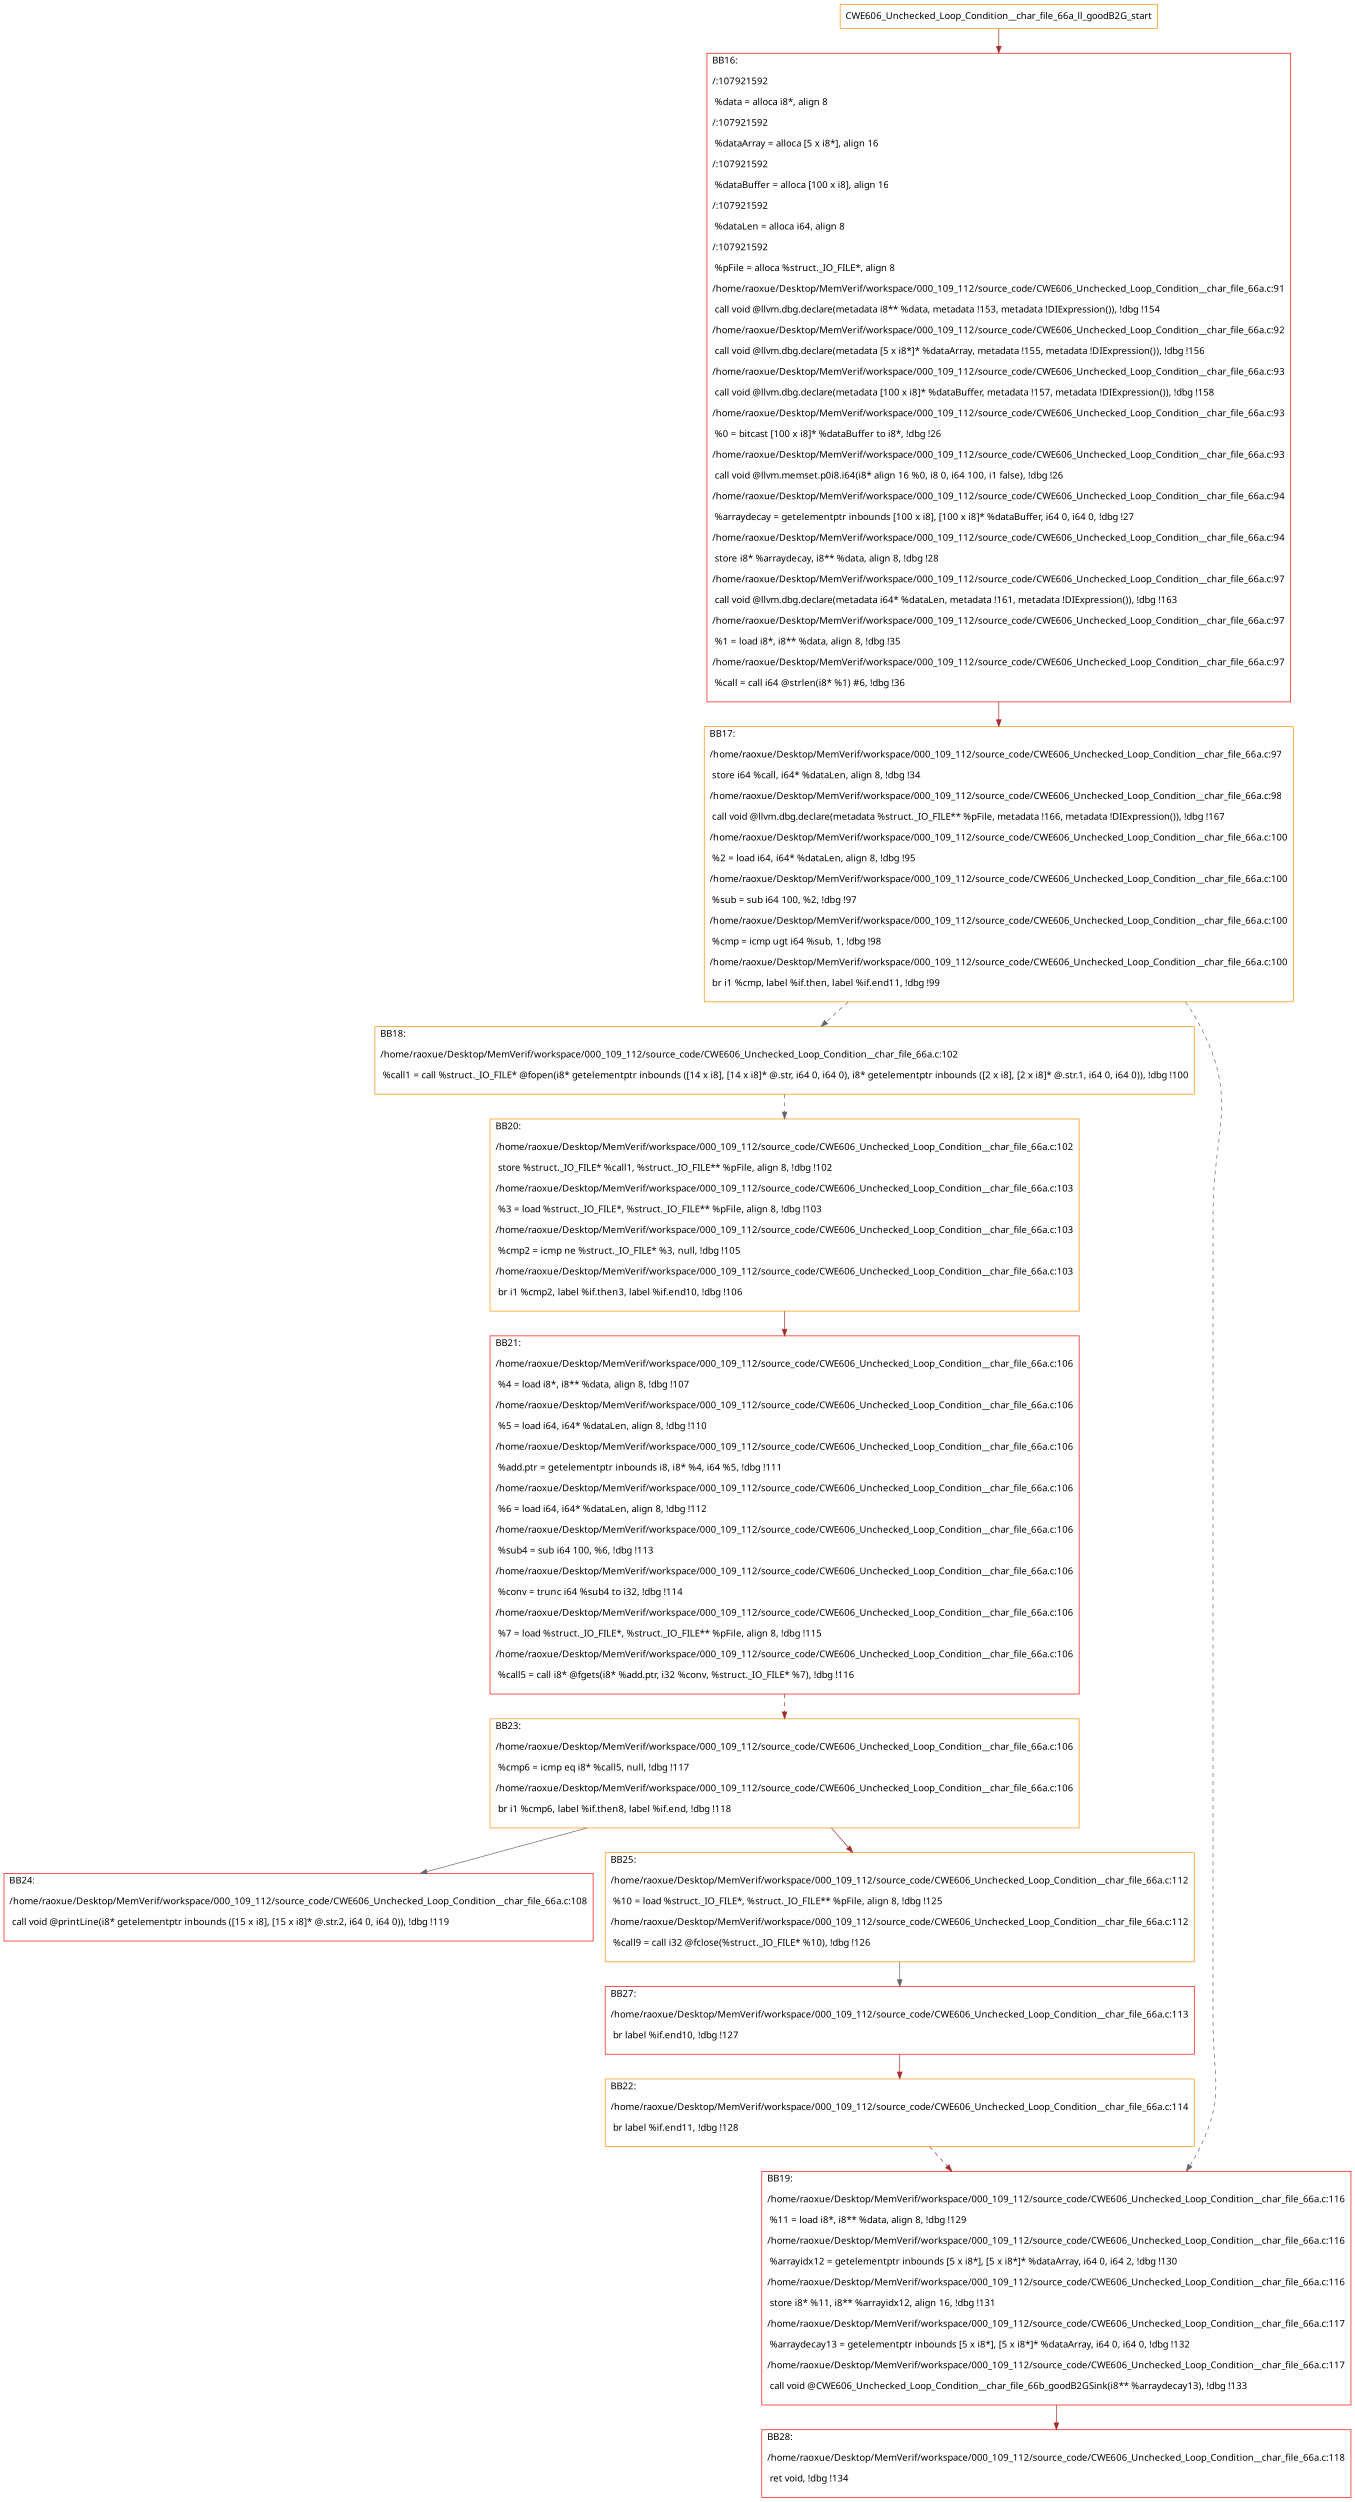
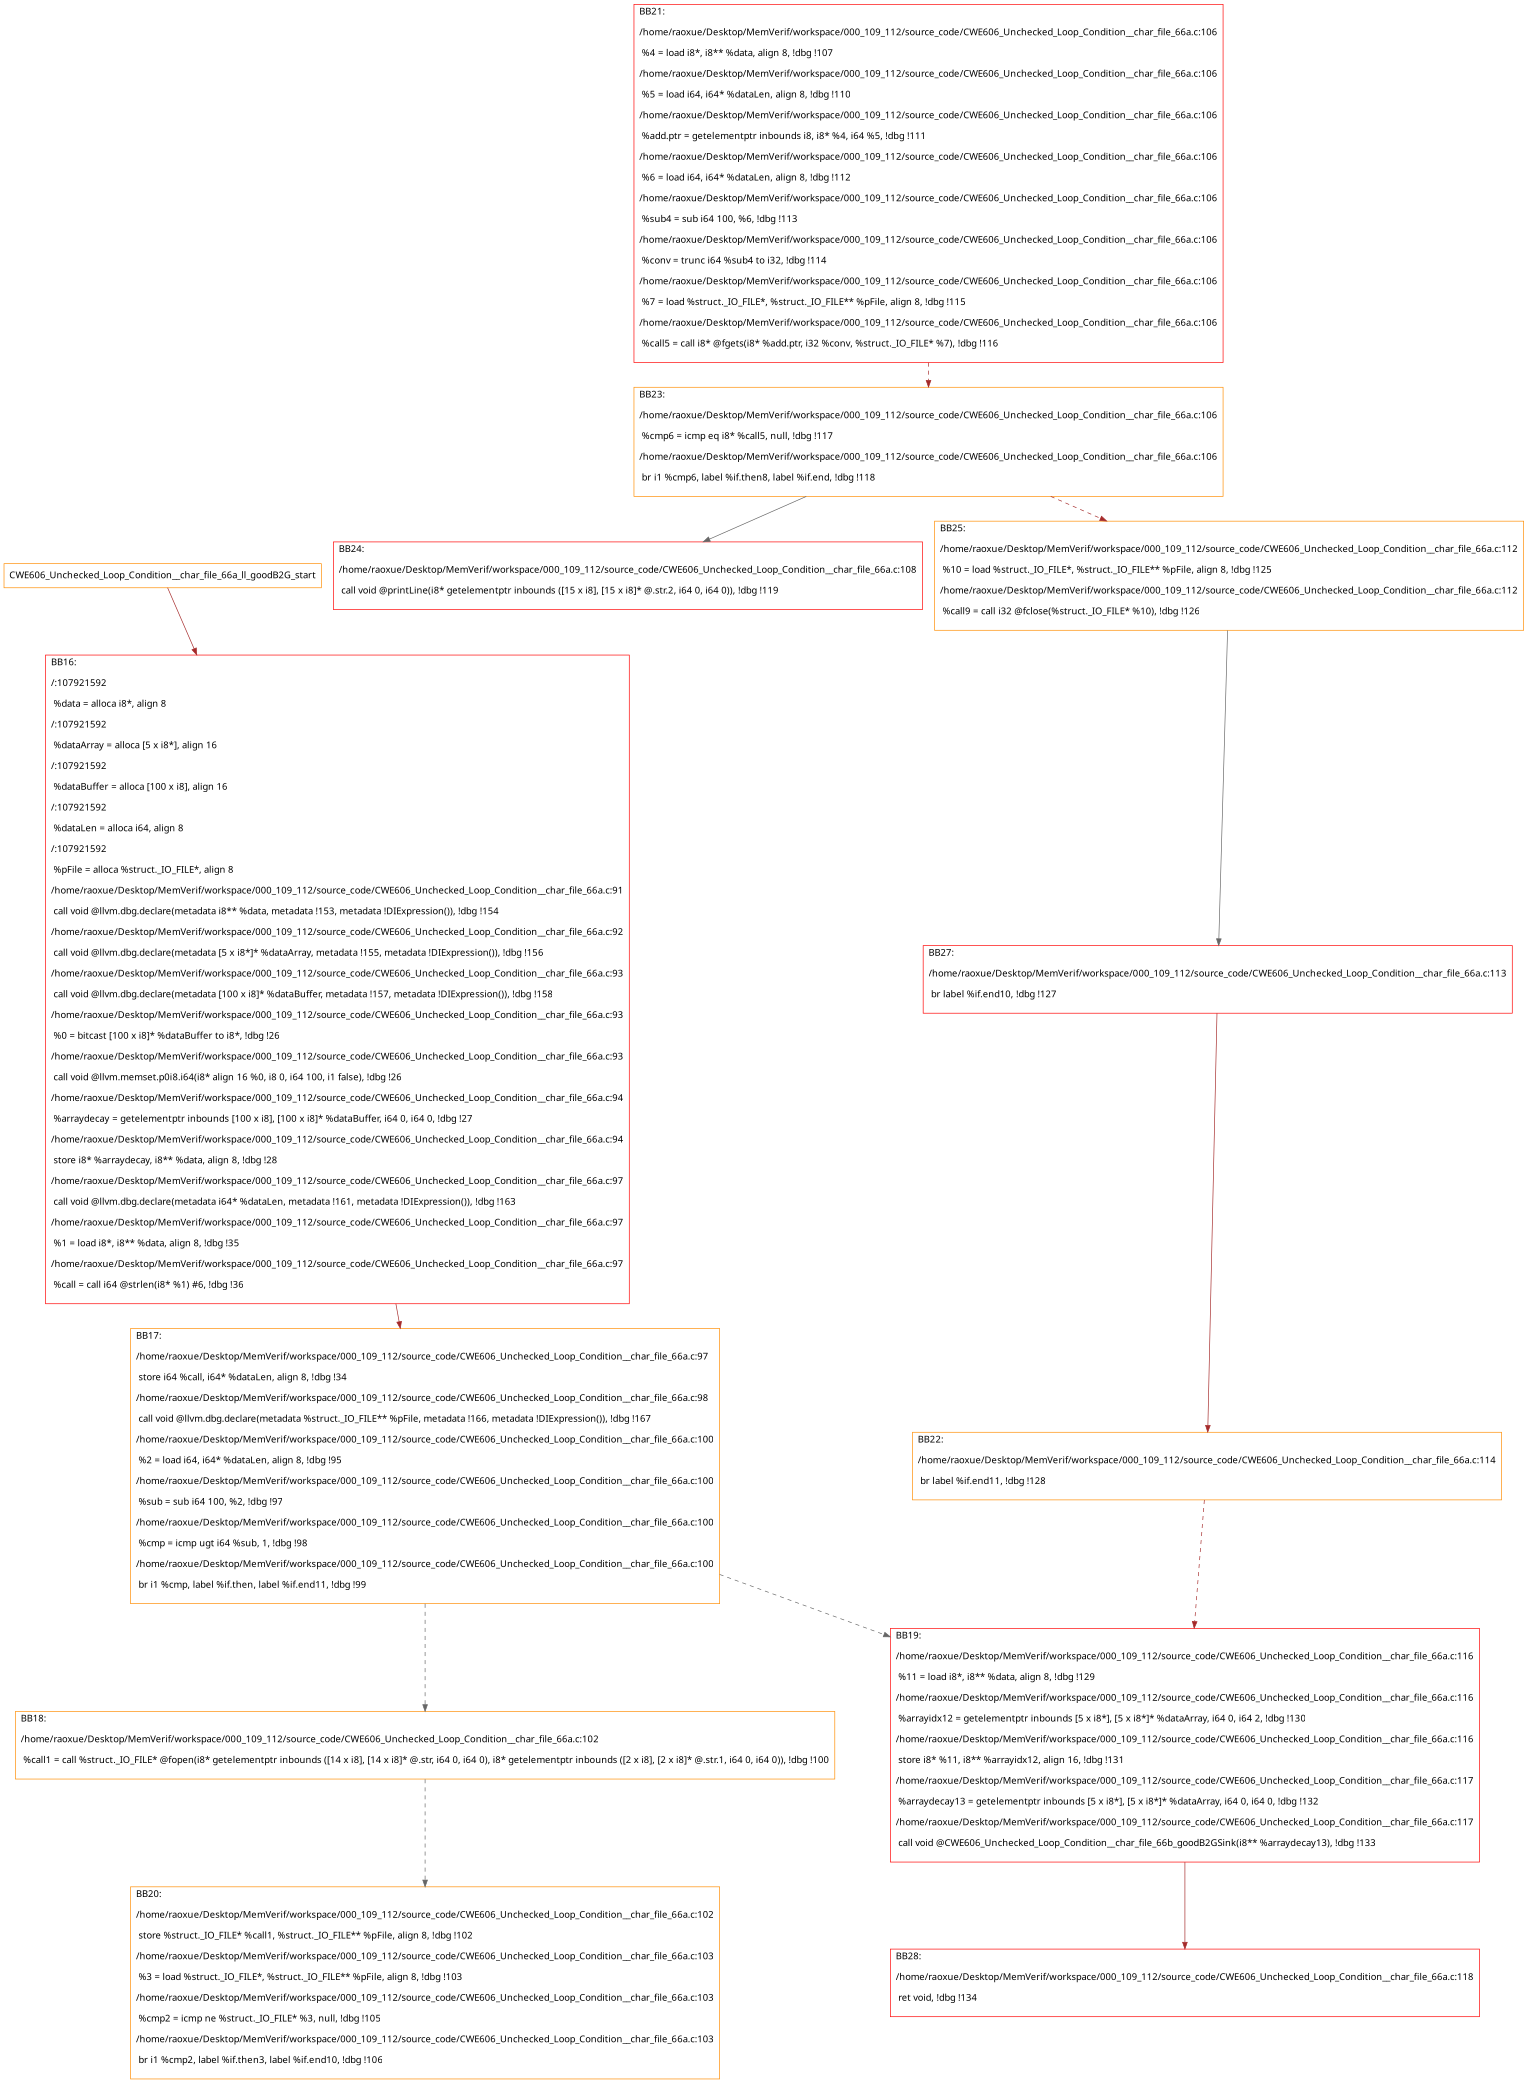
edge "BB20:" -> "BB21:": removed
edge "BB23:" -> "BB25:": style solid -> dashed
